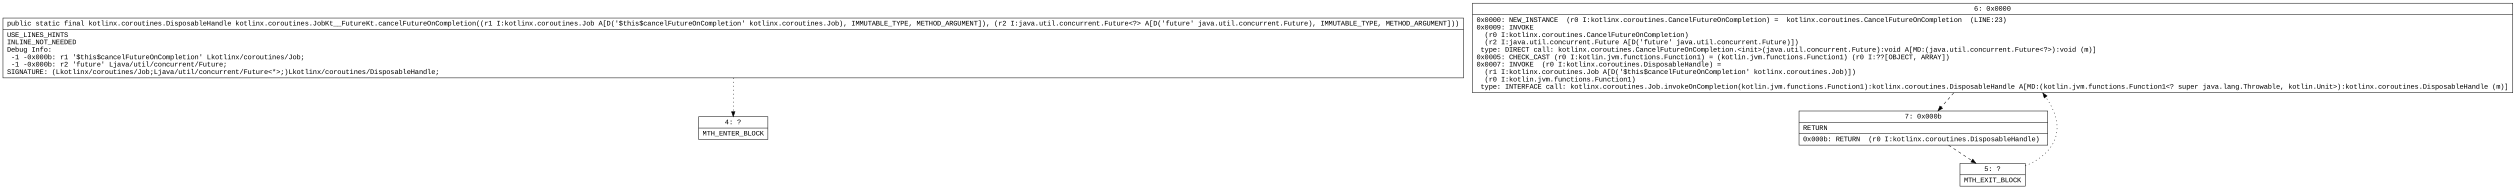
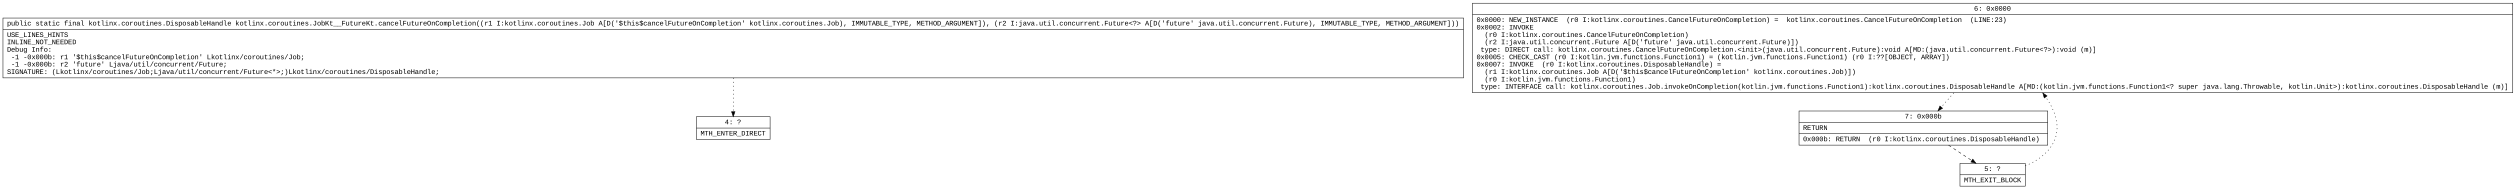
node "6: 0x0000": text "0x0009: INVOKE" -> "0x0002: INVOKE"
edge "6: 0x0000" -> "7: 0x000b": style dashed -> dotted
node "4: ?": text "MTH_ENTER_BLOCK" -> "MTH_ENTER_DIRECT"
